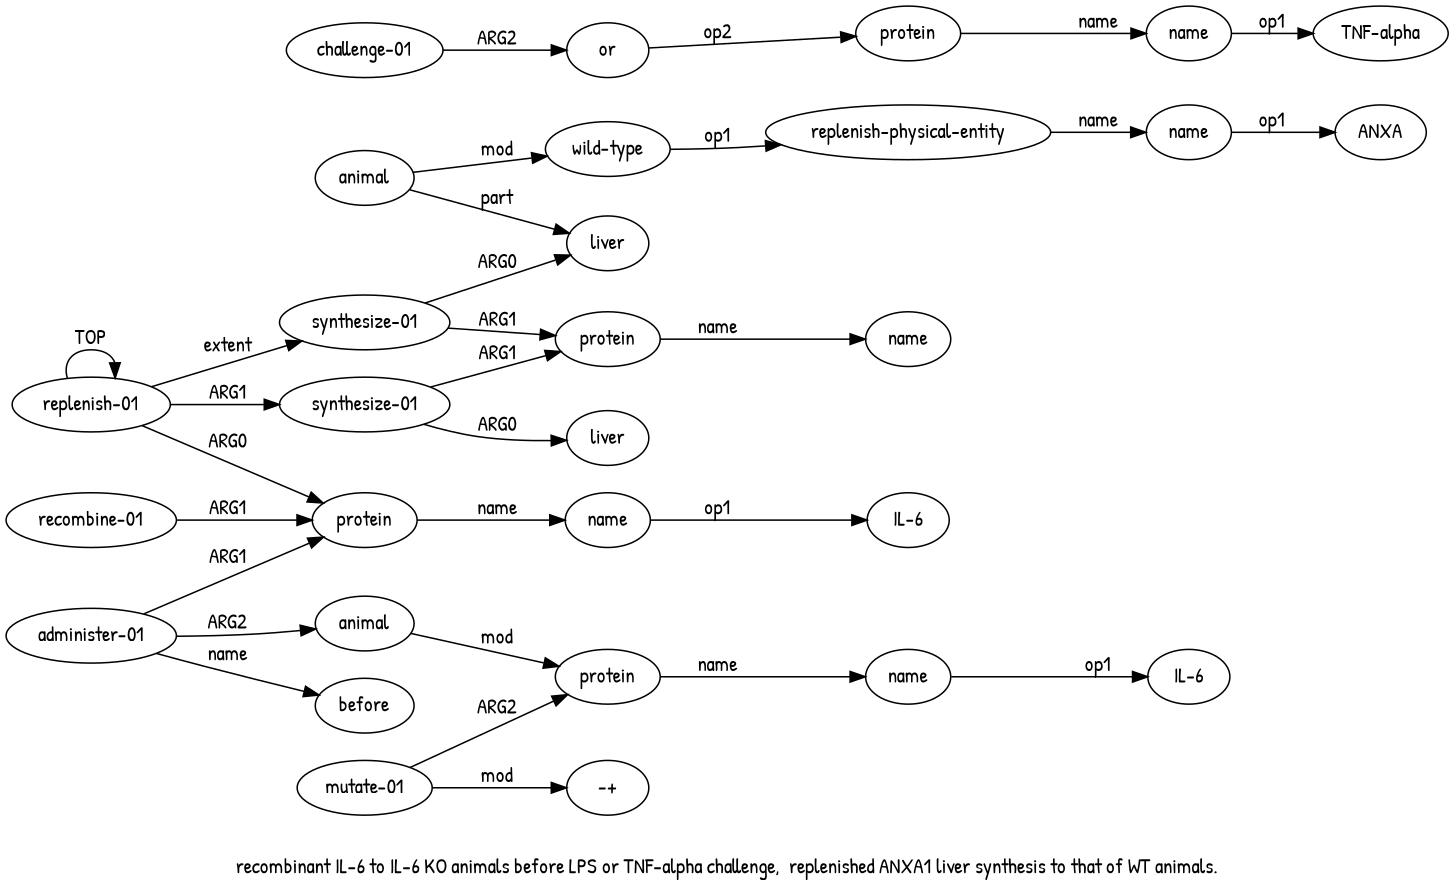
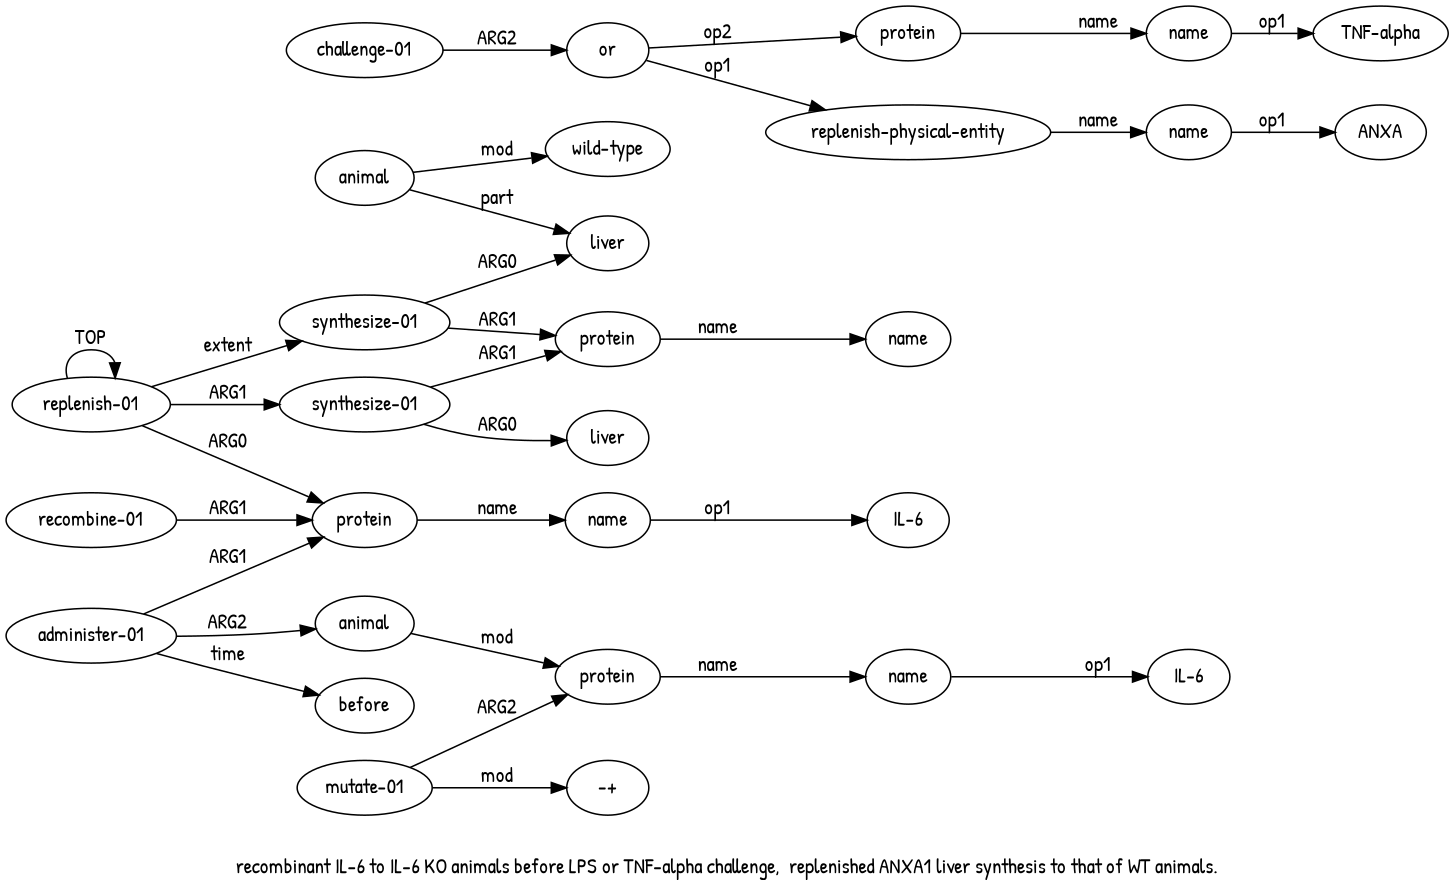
edge "wild-type" -> "replenish-physical-entity": now "or" -> "replenish-physical-entity"
edge "administer-01" -> "before": label "name" -> "time"
